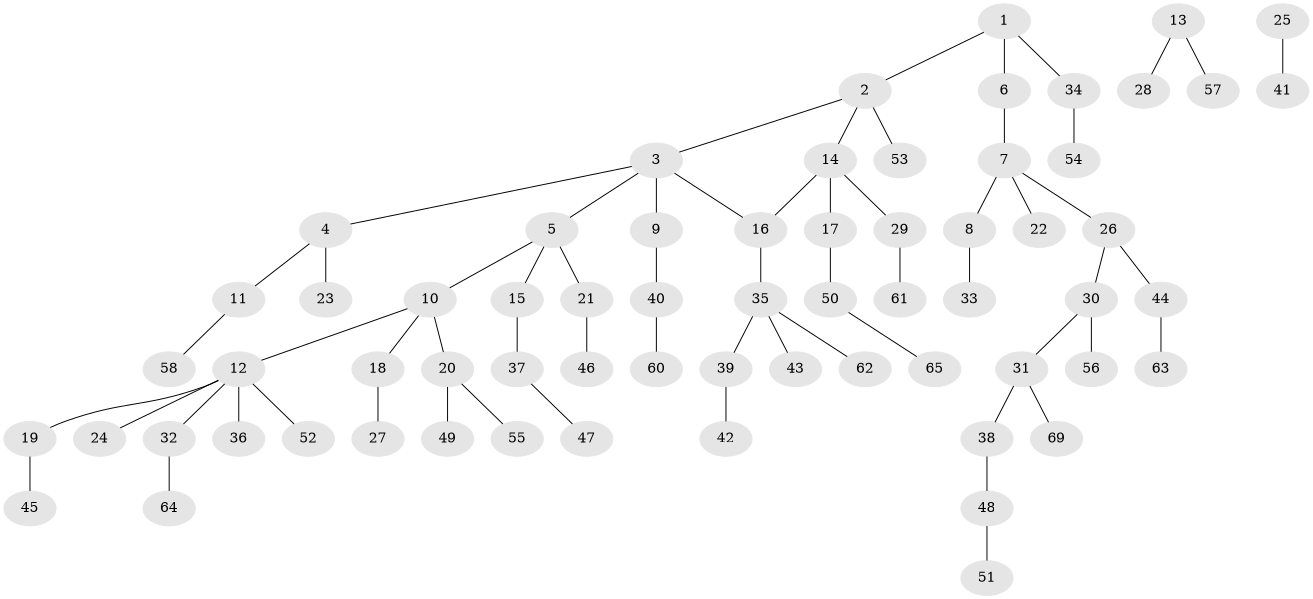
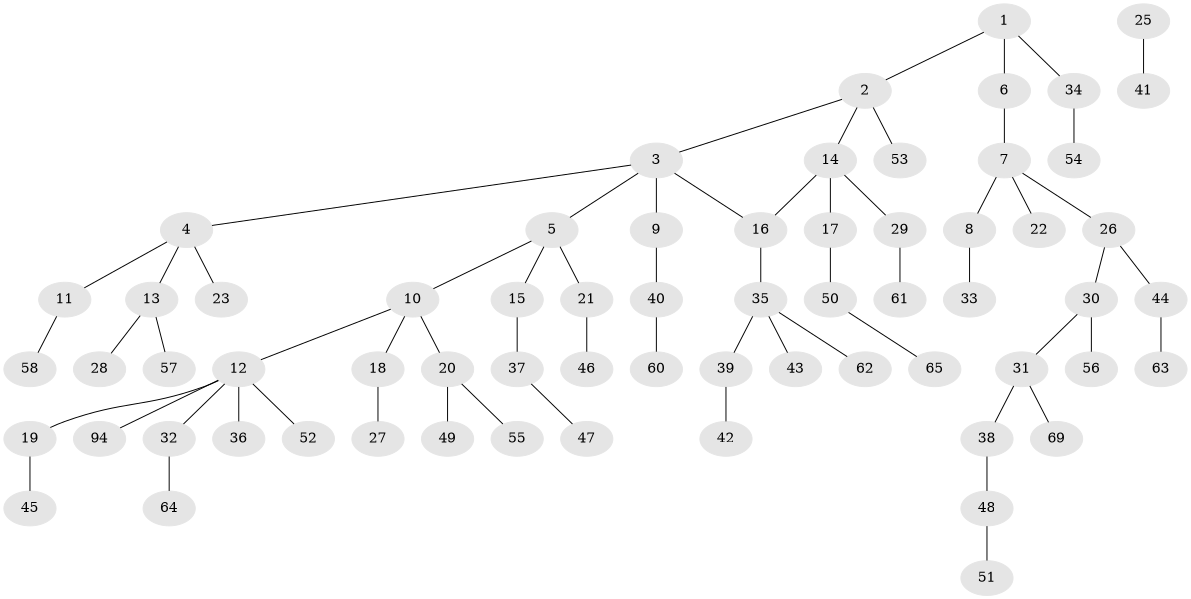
edge "4" -- "13": added
node "24": label "24" -> "94"
